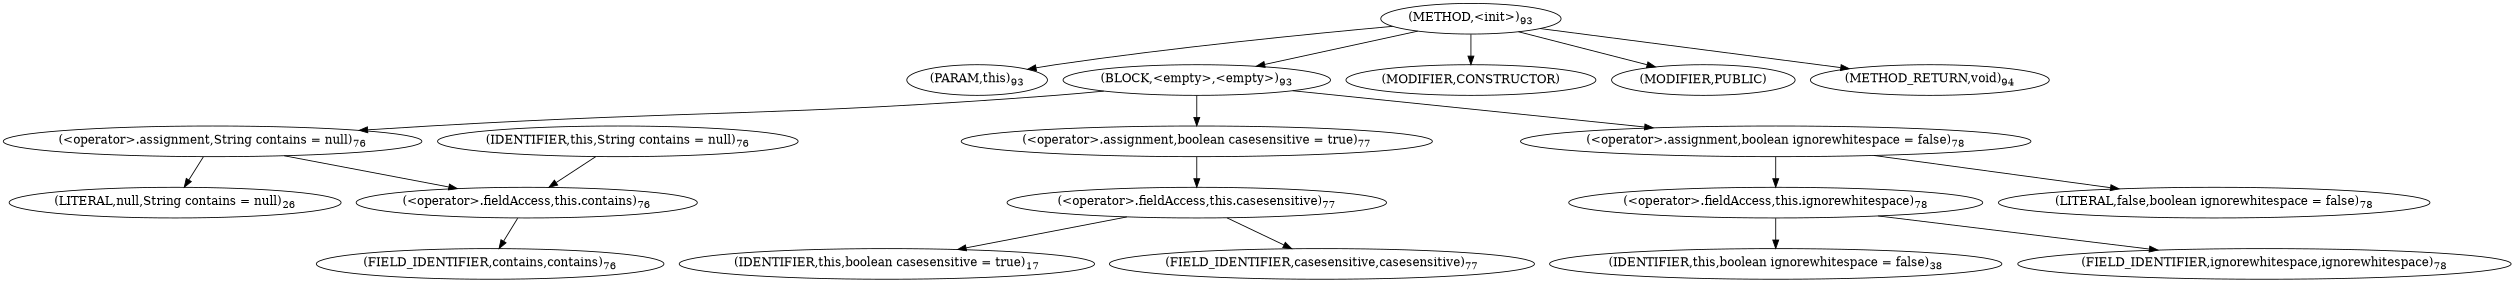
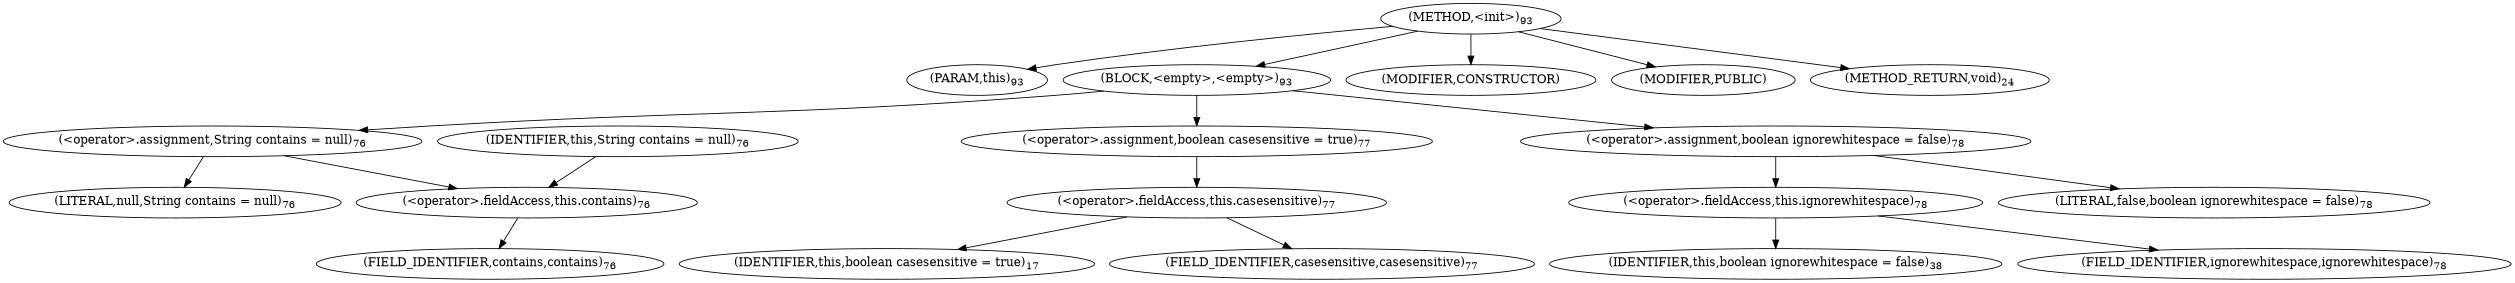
node "(METHOD_RETURN,void)": text "94" -> "24"
node "(LITERAL,null,String contains = null)": text "26" -> "76"
